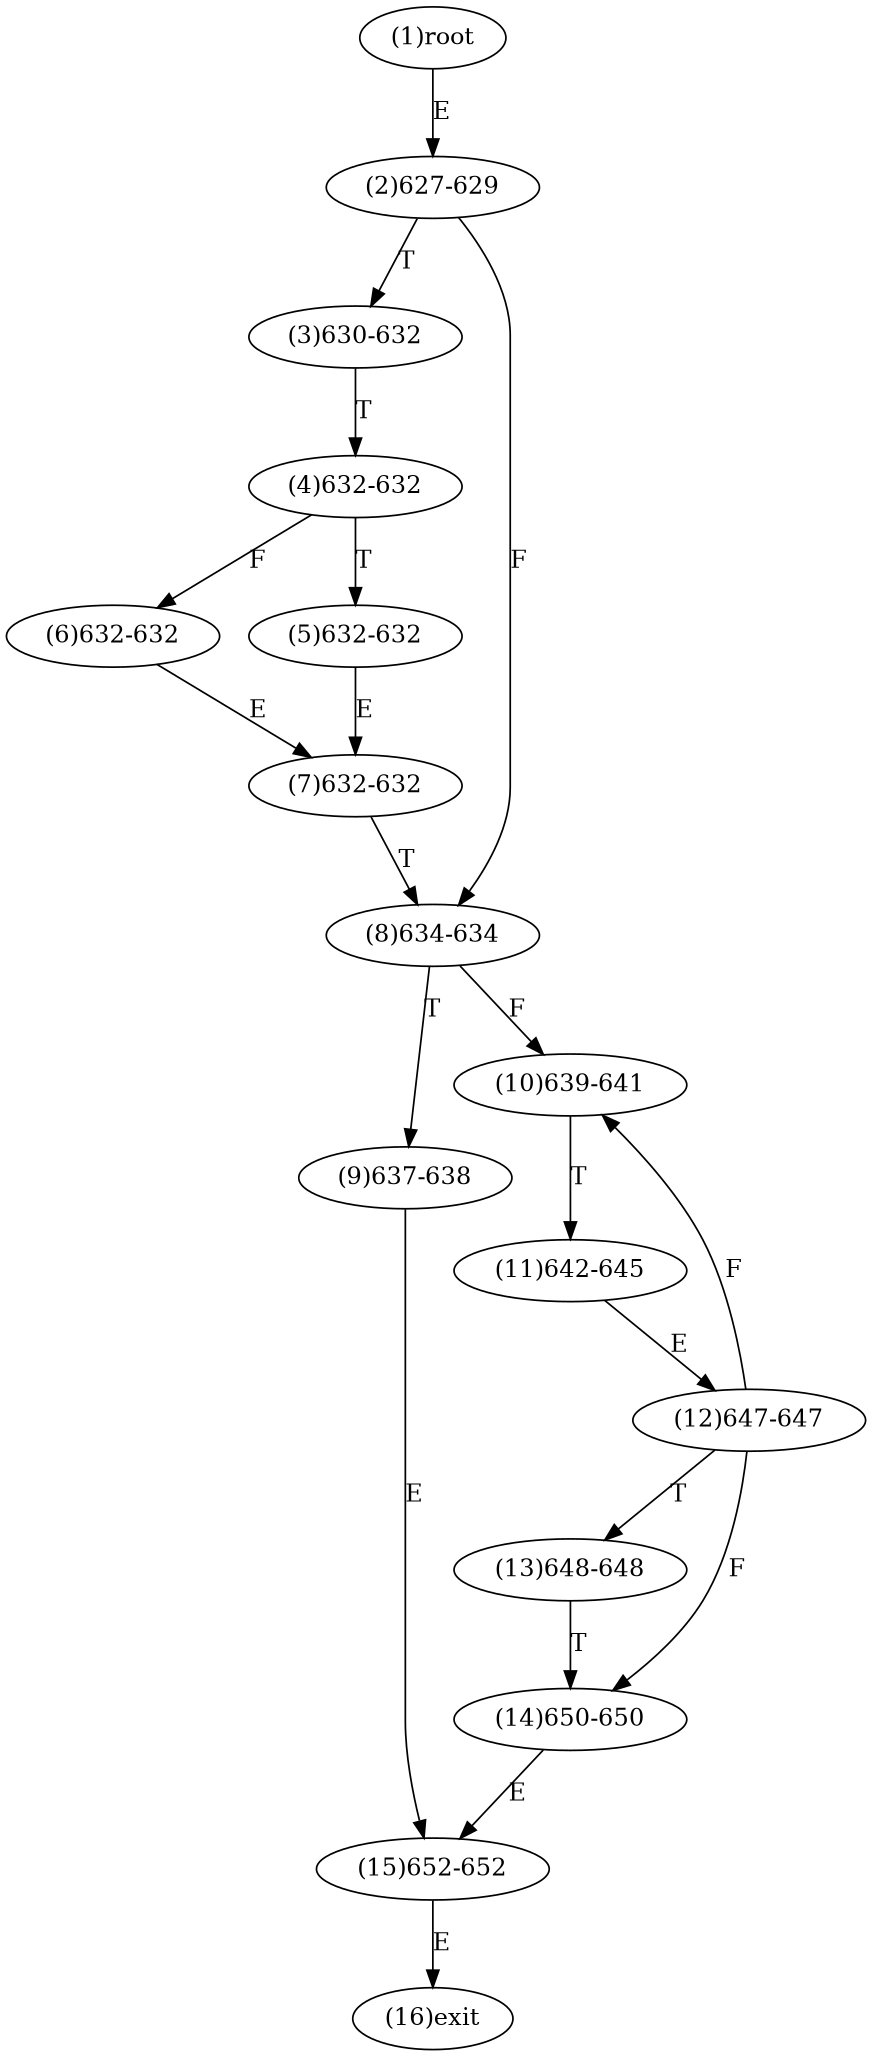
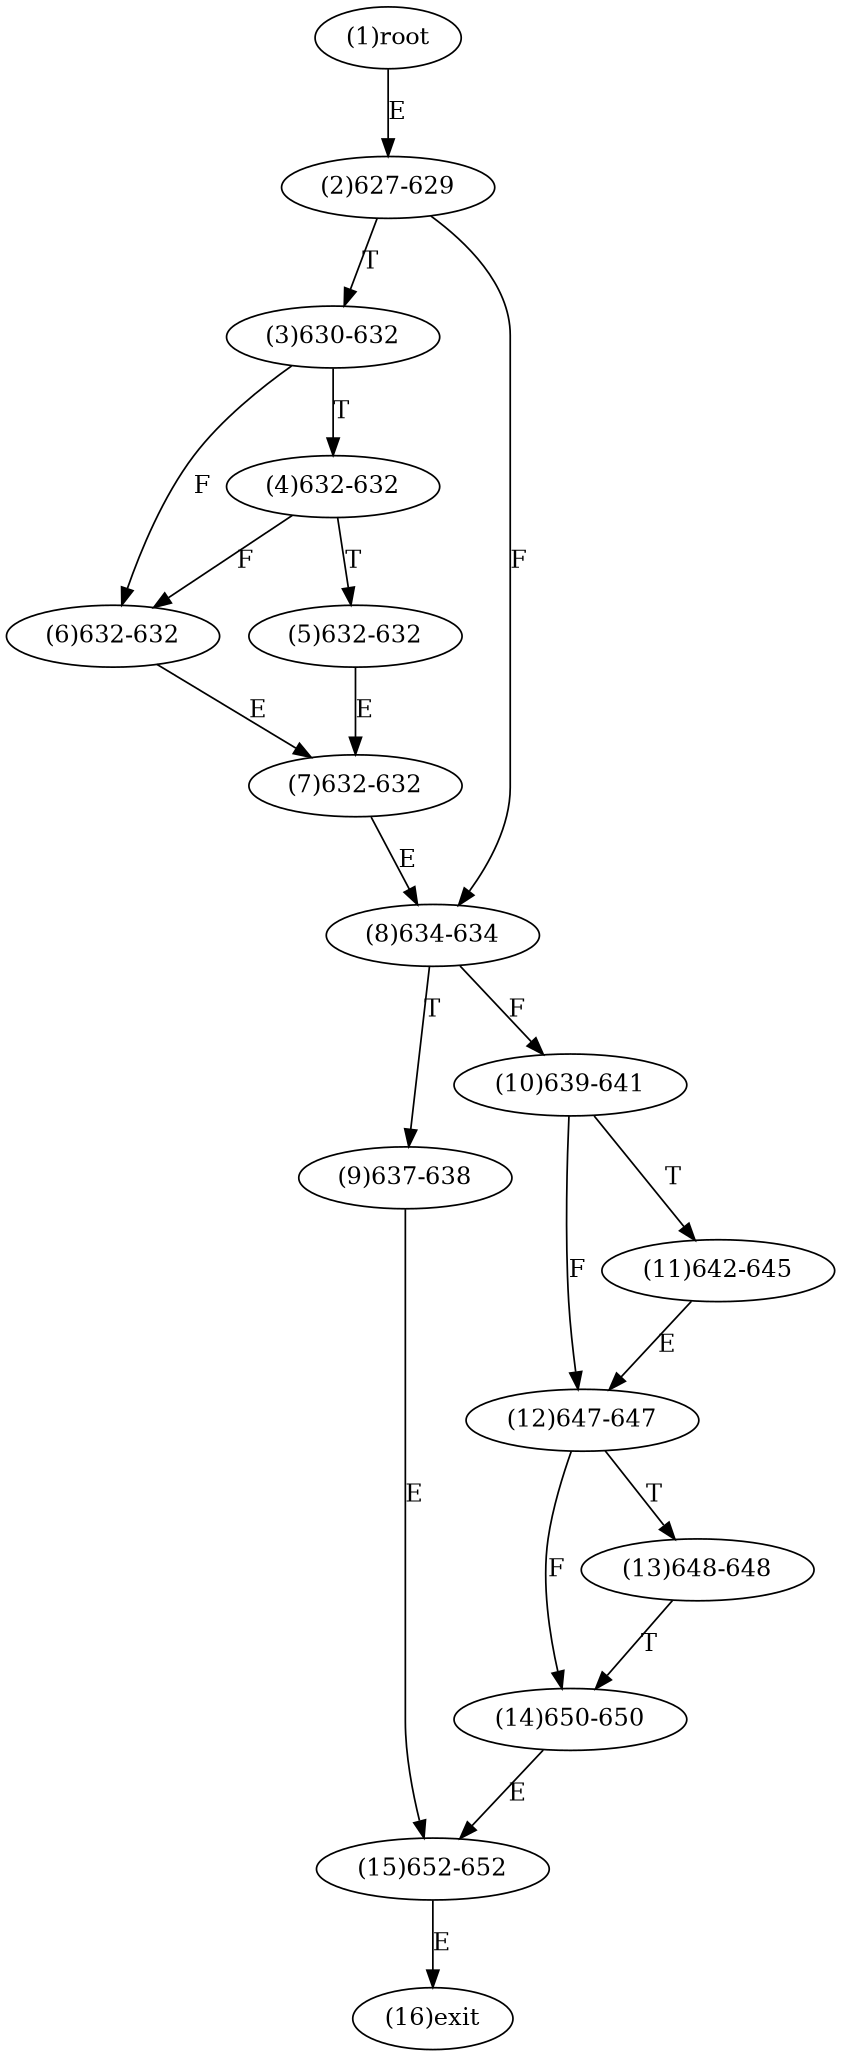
edge "(3)630-632" -> "(6)632-632": added, label "F"
edge "(7)632-632" -> "(8)634-634": label "T" -> "E"
edge "(12)647-647" -> "(10)639-641": reversed
